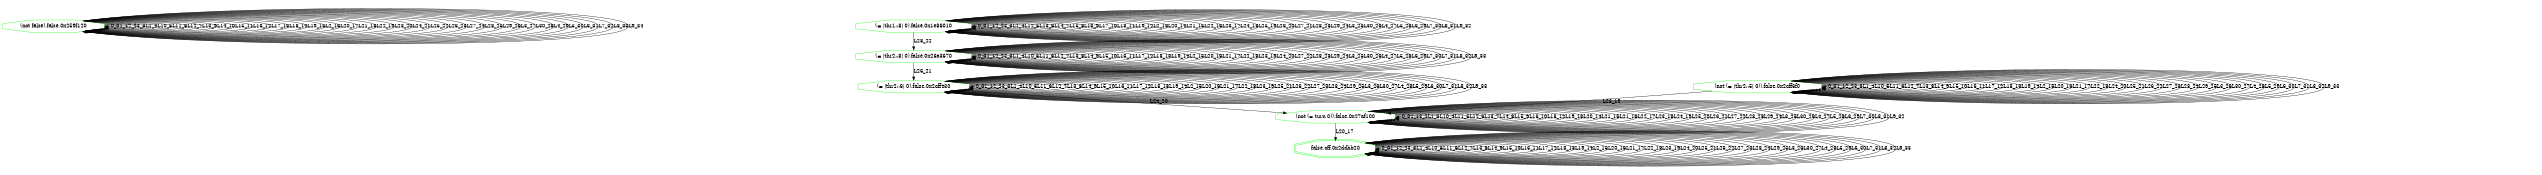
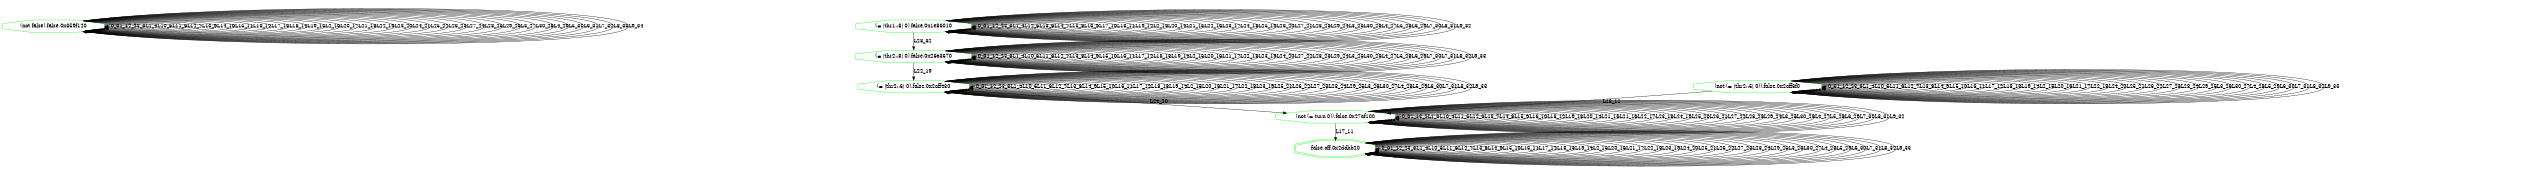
node "(not false),false,0x259f120": label "(not false),false,0x259f120" -> "(not false),false,0x359f120"
edge "(= |thr1::8| 0),false,0x1e86010" -> "(= |thr2::8| 0),false,0x26a3670": label "L28_22" -> "L28_62"
edge "(= |thr2::8| 0),false,0x26a3670" -> "(= |thr2::6| 0),false,0x2cff430": label "L26_21" -> "L22_19"
edge "(not (= |thr2::5| 0)),false,0x2cff6f0" -> "(not (= turn 0)),false,0x27af100": label "L23_19" -> "L18_11"
edge "(not (= turn 0)),false,0x27af100" -> "false,cff,0x2ddbb20": label "L20_17" -> "L17_11"
